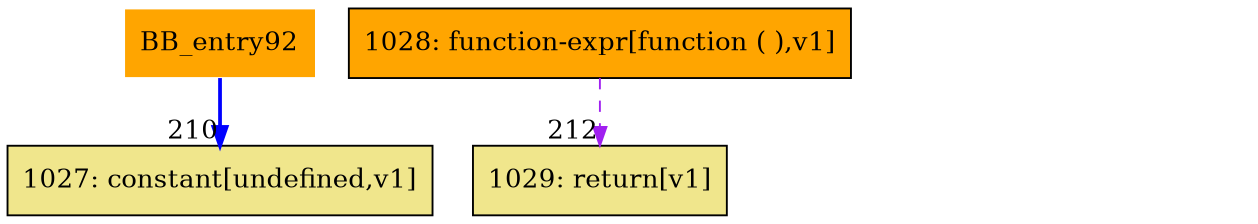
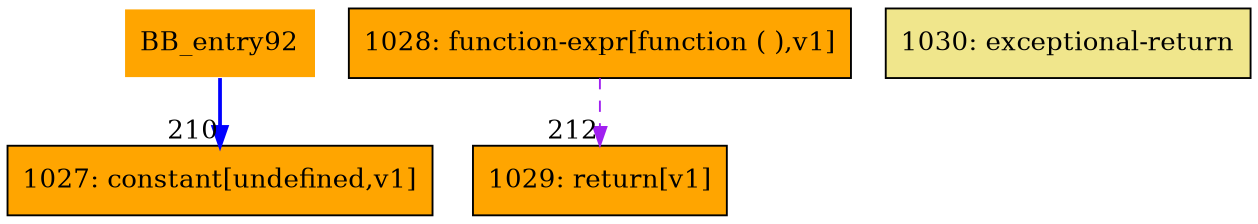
node "1030: exceptional-return": added
node "1027: constant[undefined,v1]": fillcolor khaki -> orange
node "1029: return[v1]": fillcolor khaki -> orange
